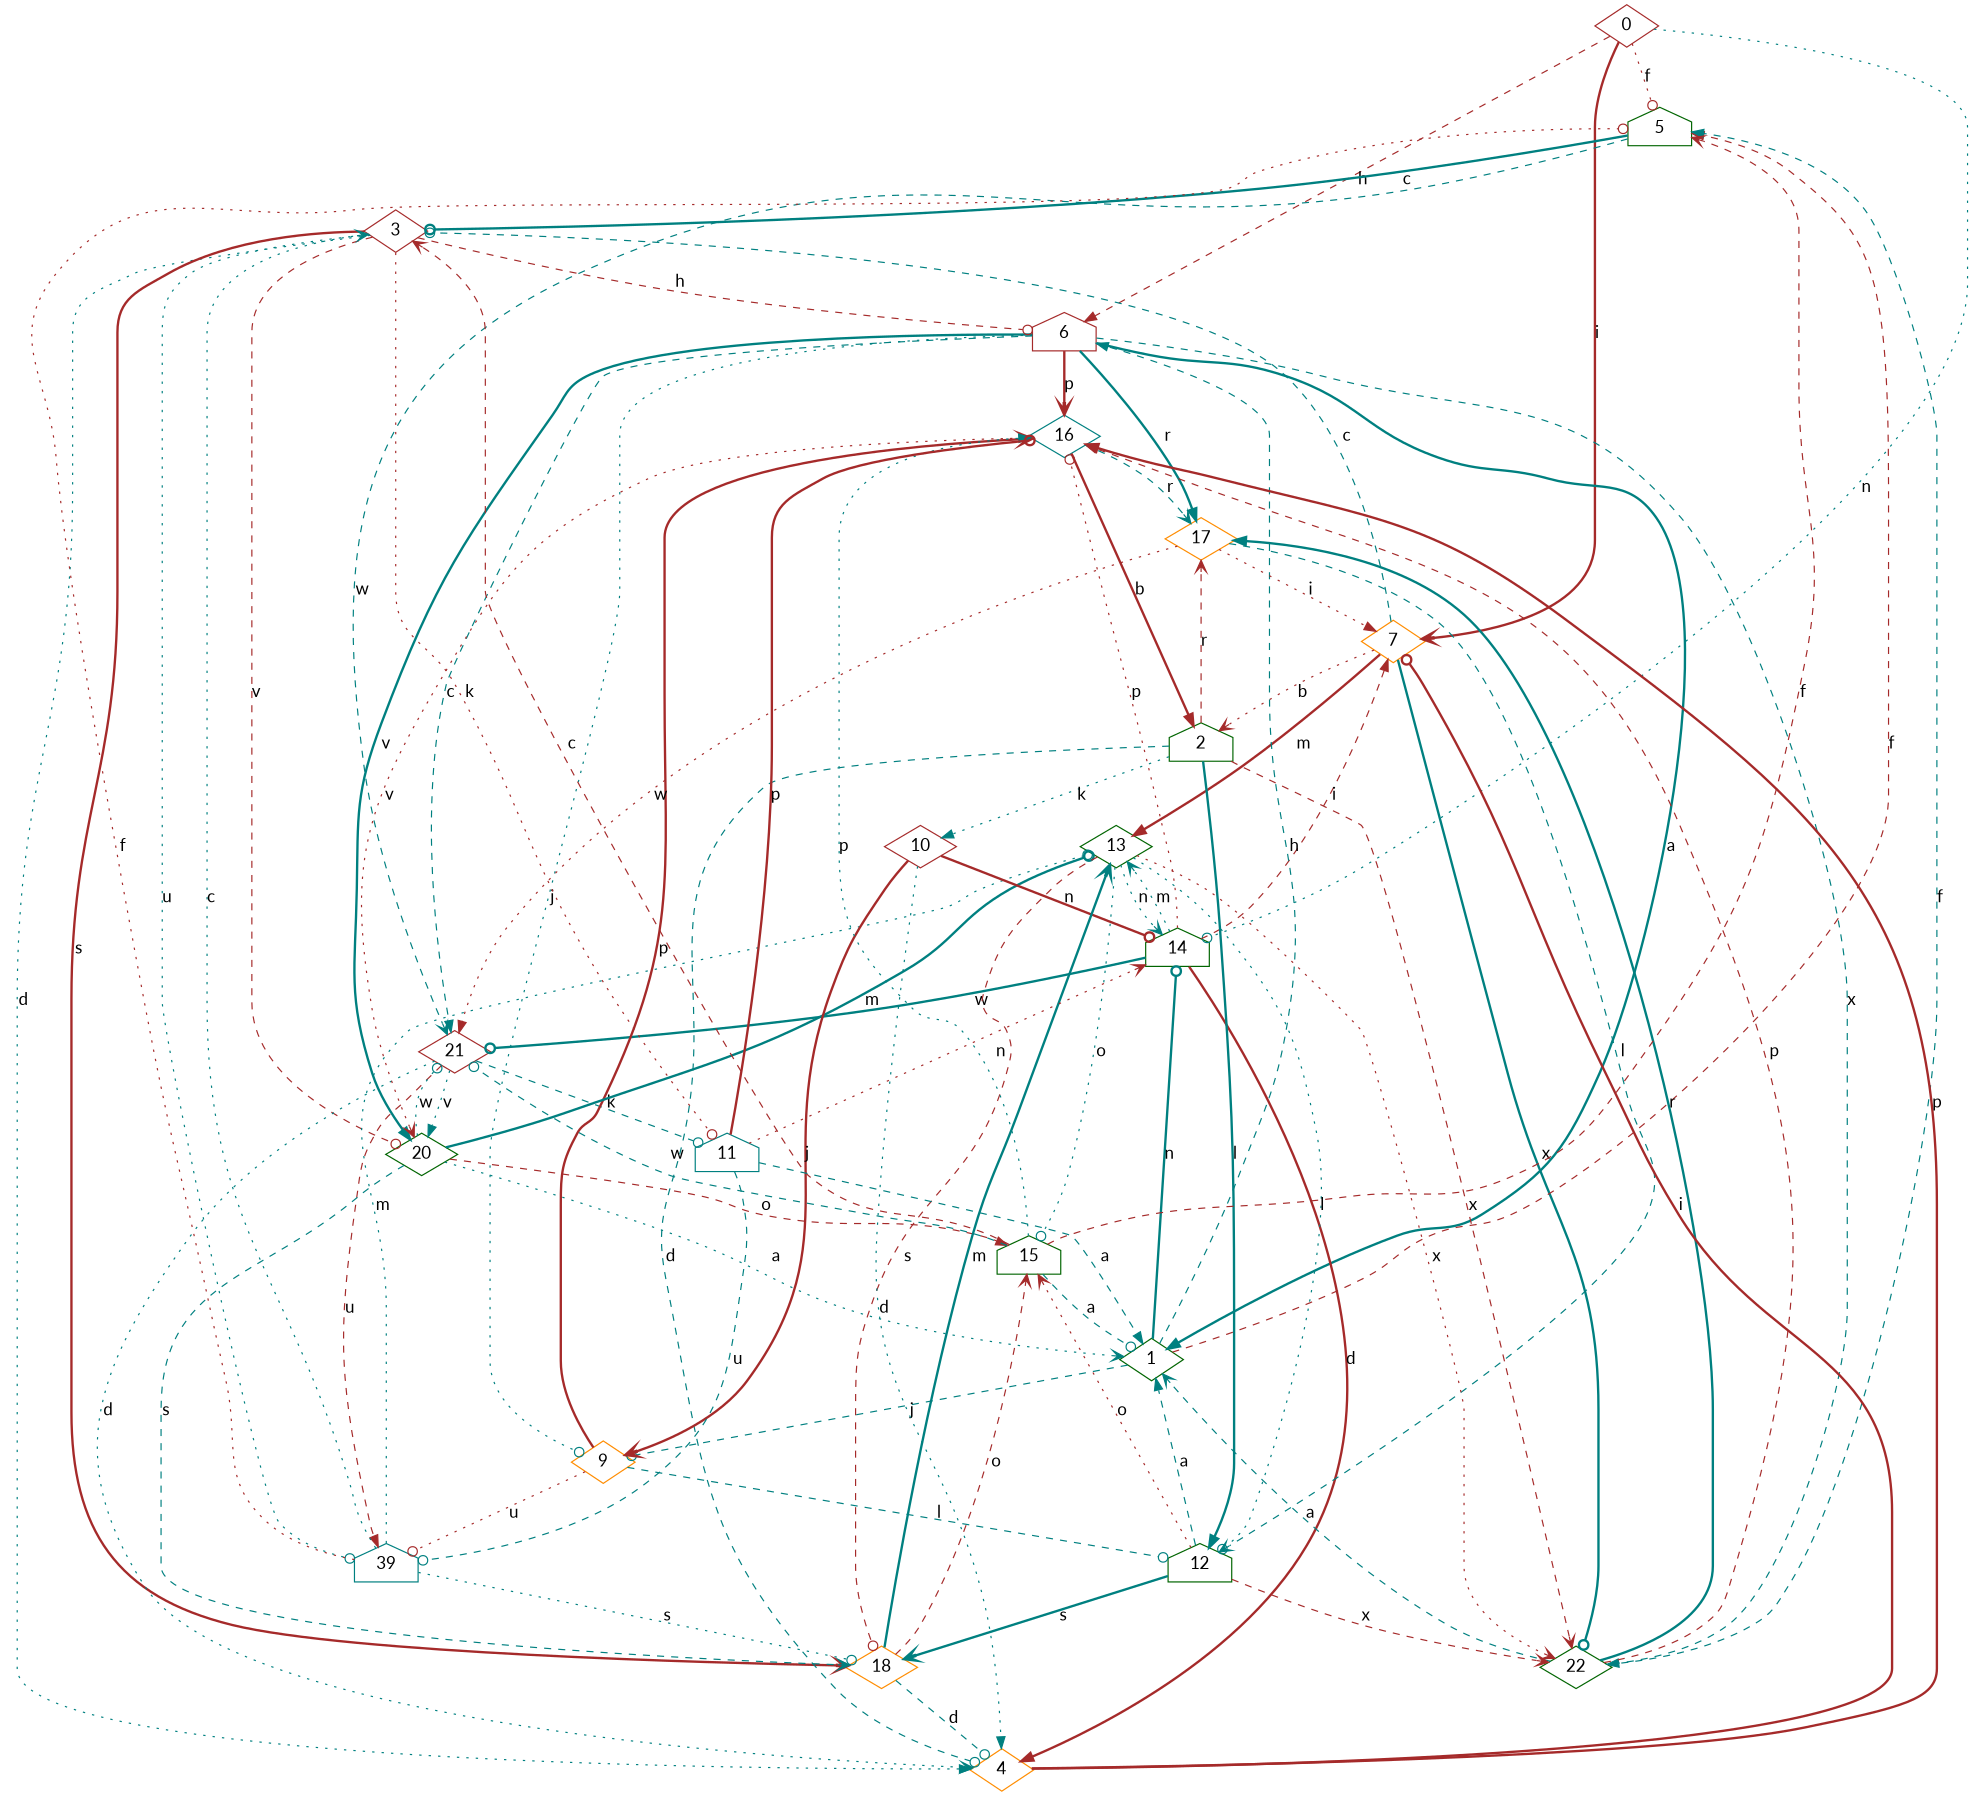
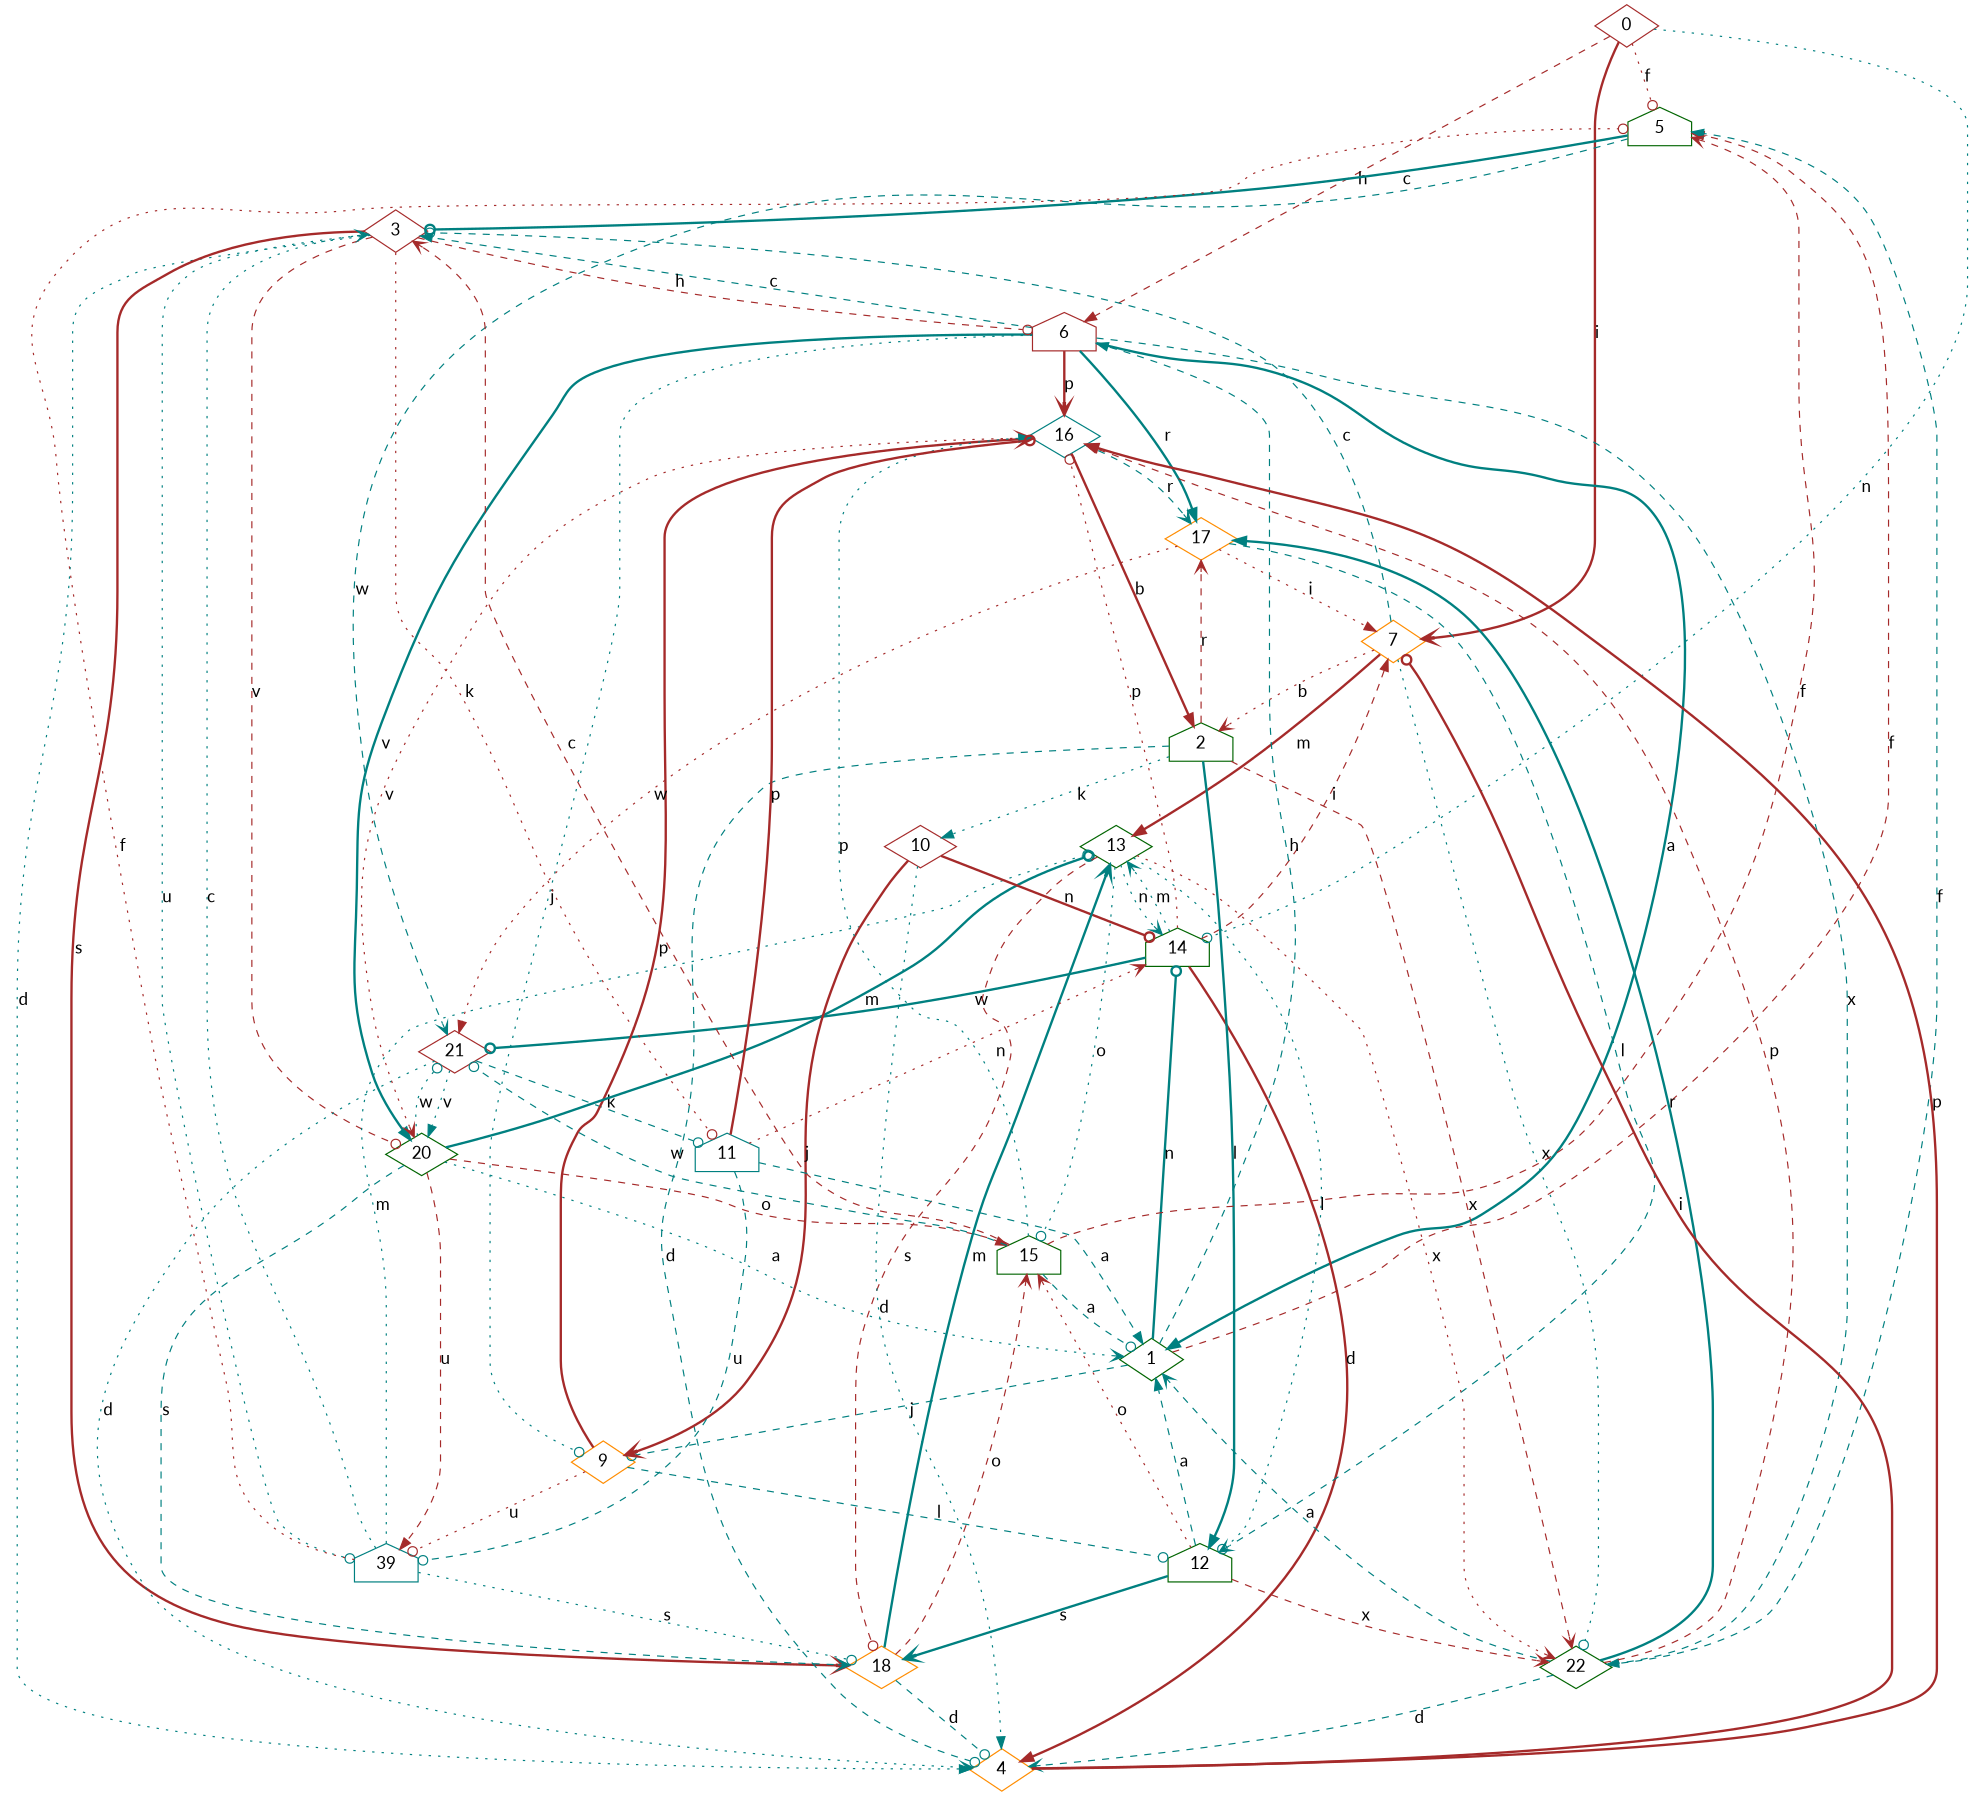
edge "6" -> "21": now "6" -> "3"
edge "7" -> "22": style bold -> dotted
edge "21" -> "39": now "20" -> "39"
edge "22" -> "4": added, label "d"
